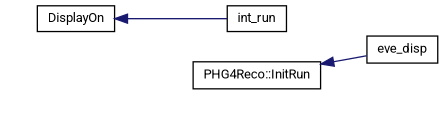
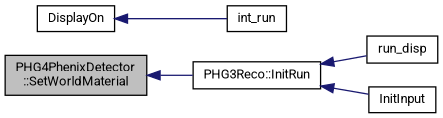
node "eve_disp": label "eve_disp" -> "run_disp"
node "PHG4PhenixDetector ::SetWorldMaterial": added
node "PHG4Reco::InitRun": label "PHG4Reco::InitRun" -> "PHG3Reco::InitRun"
node "InitInput": added
